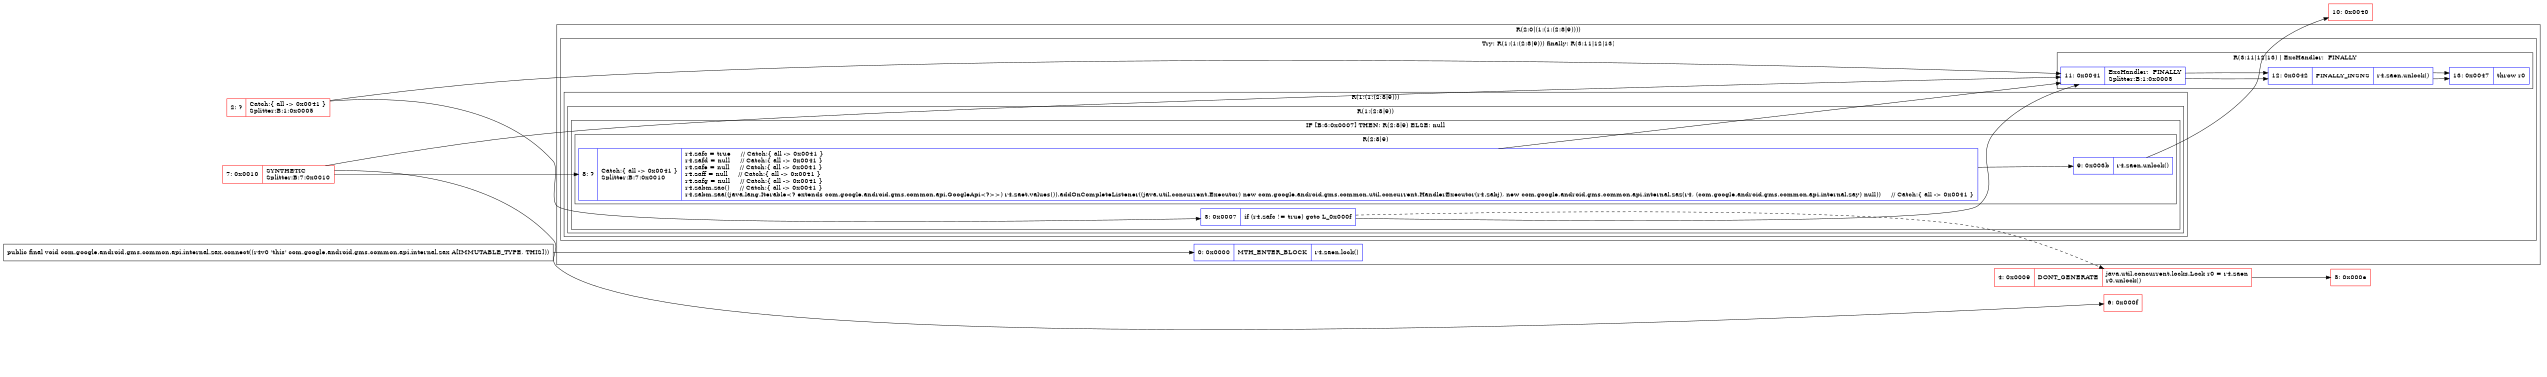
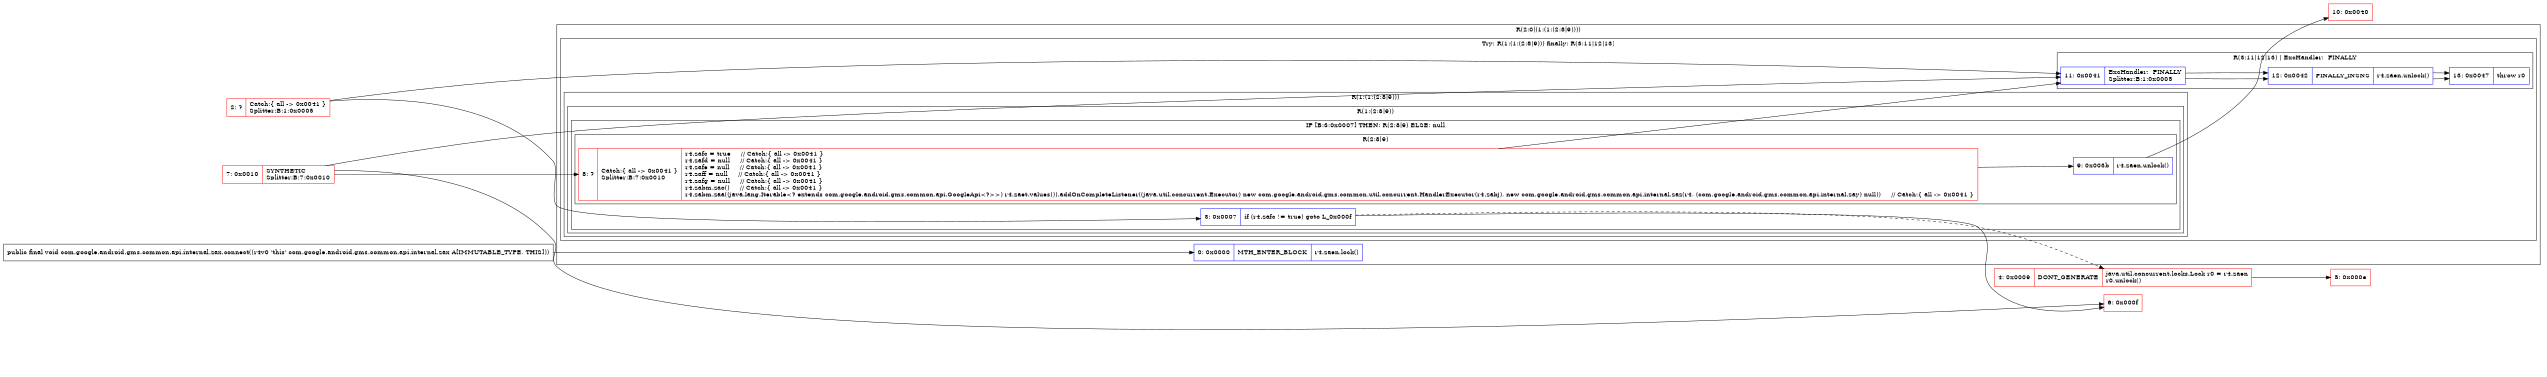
node "8: ?": color blue -> red
edge "3: 0x0007" -> "11: 0x0041": now "3: 0x0007" -> "6: 0x000f"
